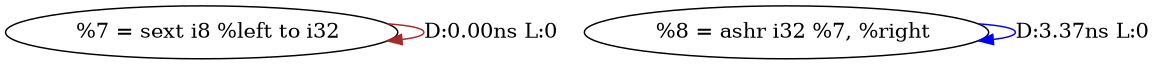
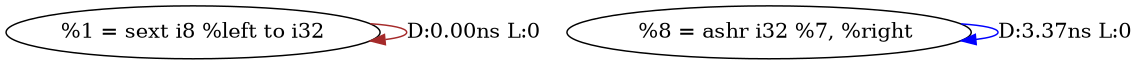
node "%7 = sext i8 %left to i32": label "%7 = sext i8 %left to i32" -> "%1 = sext i8 %left to i32"
